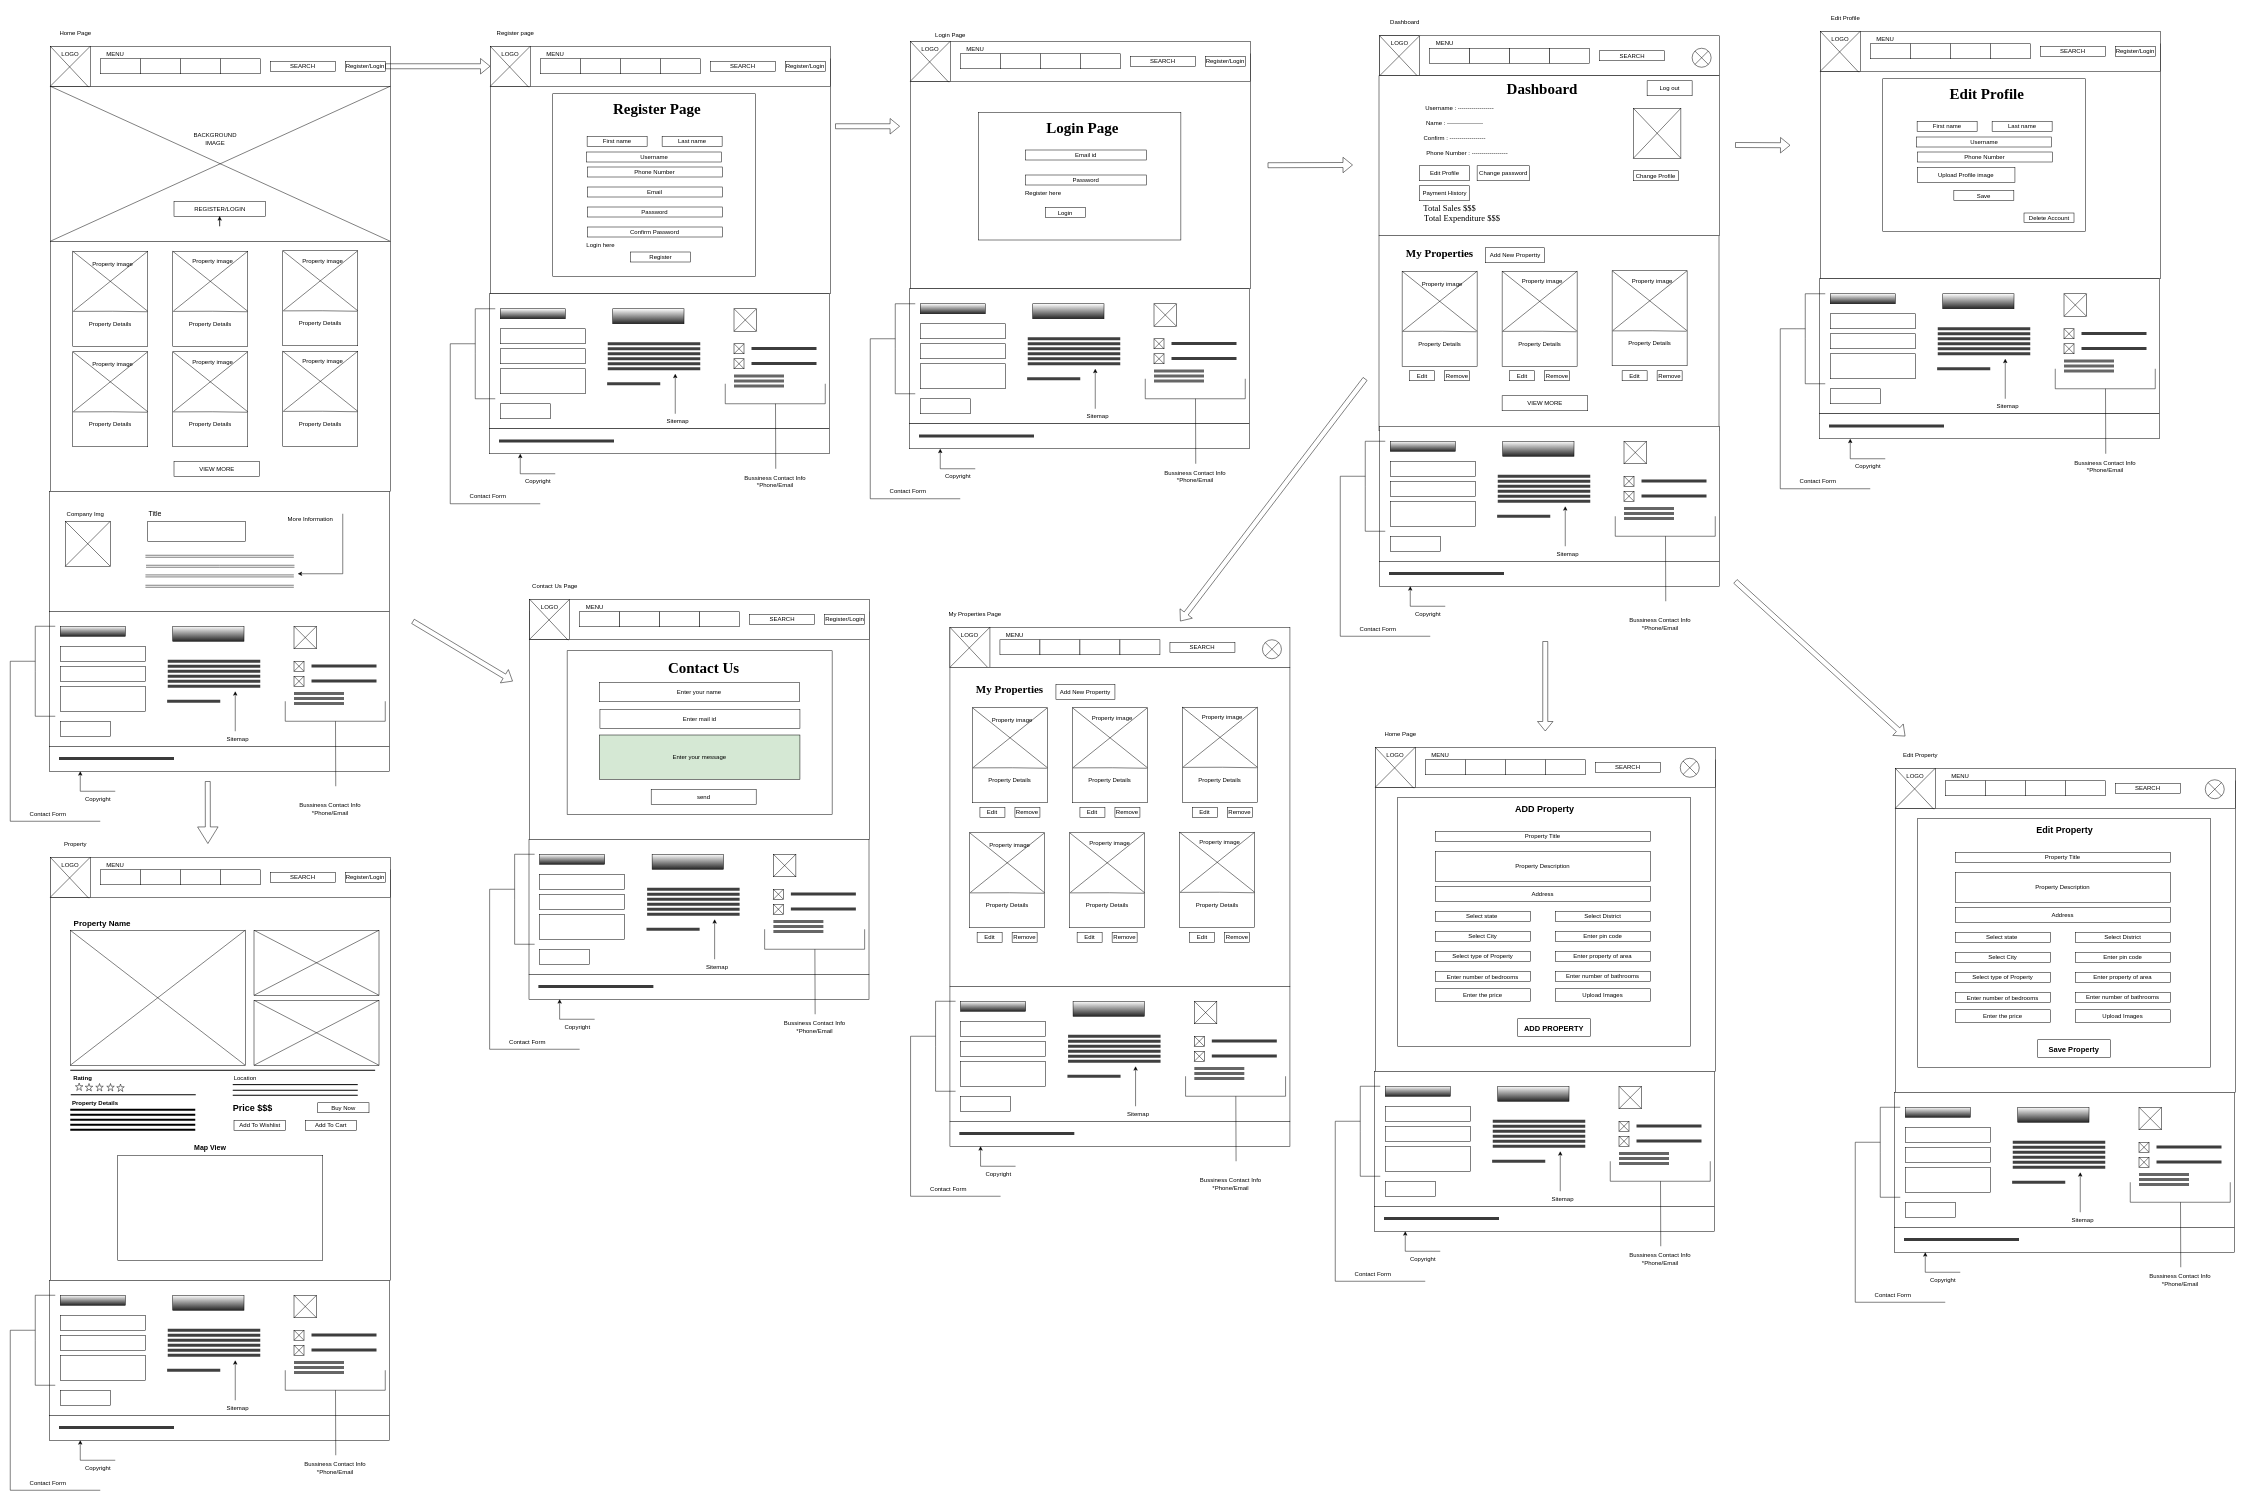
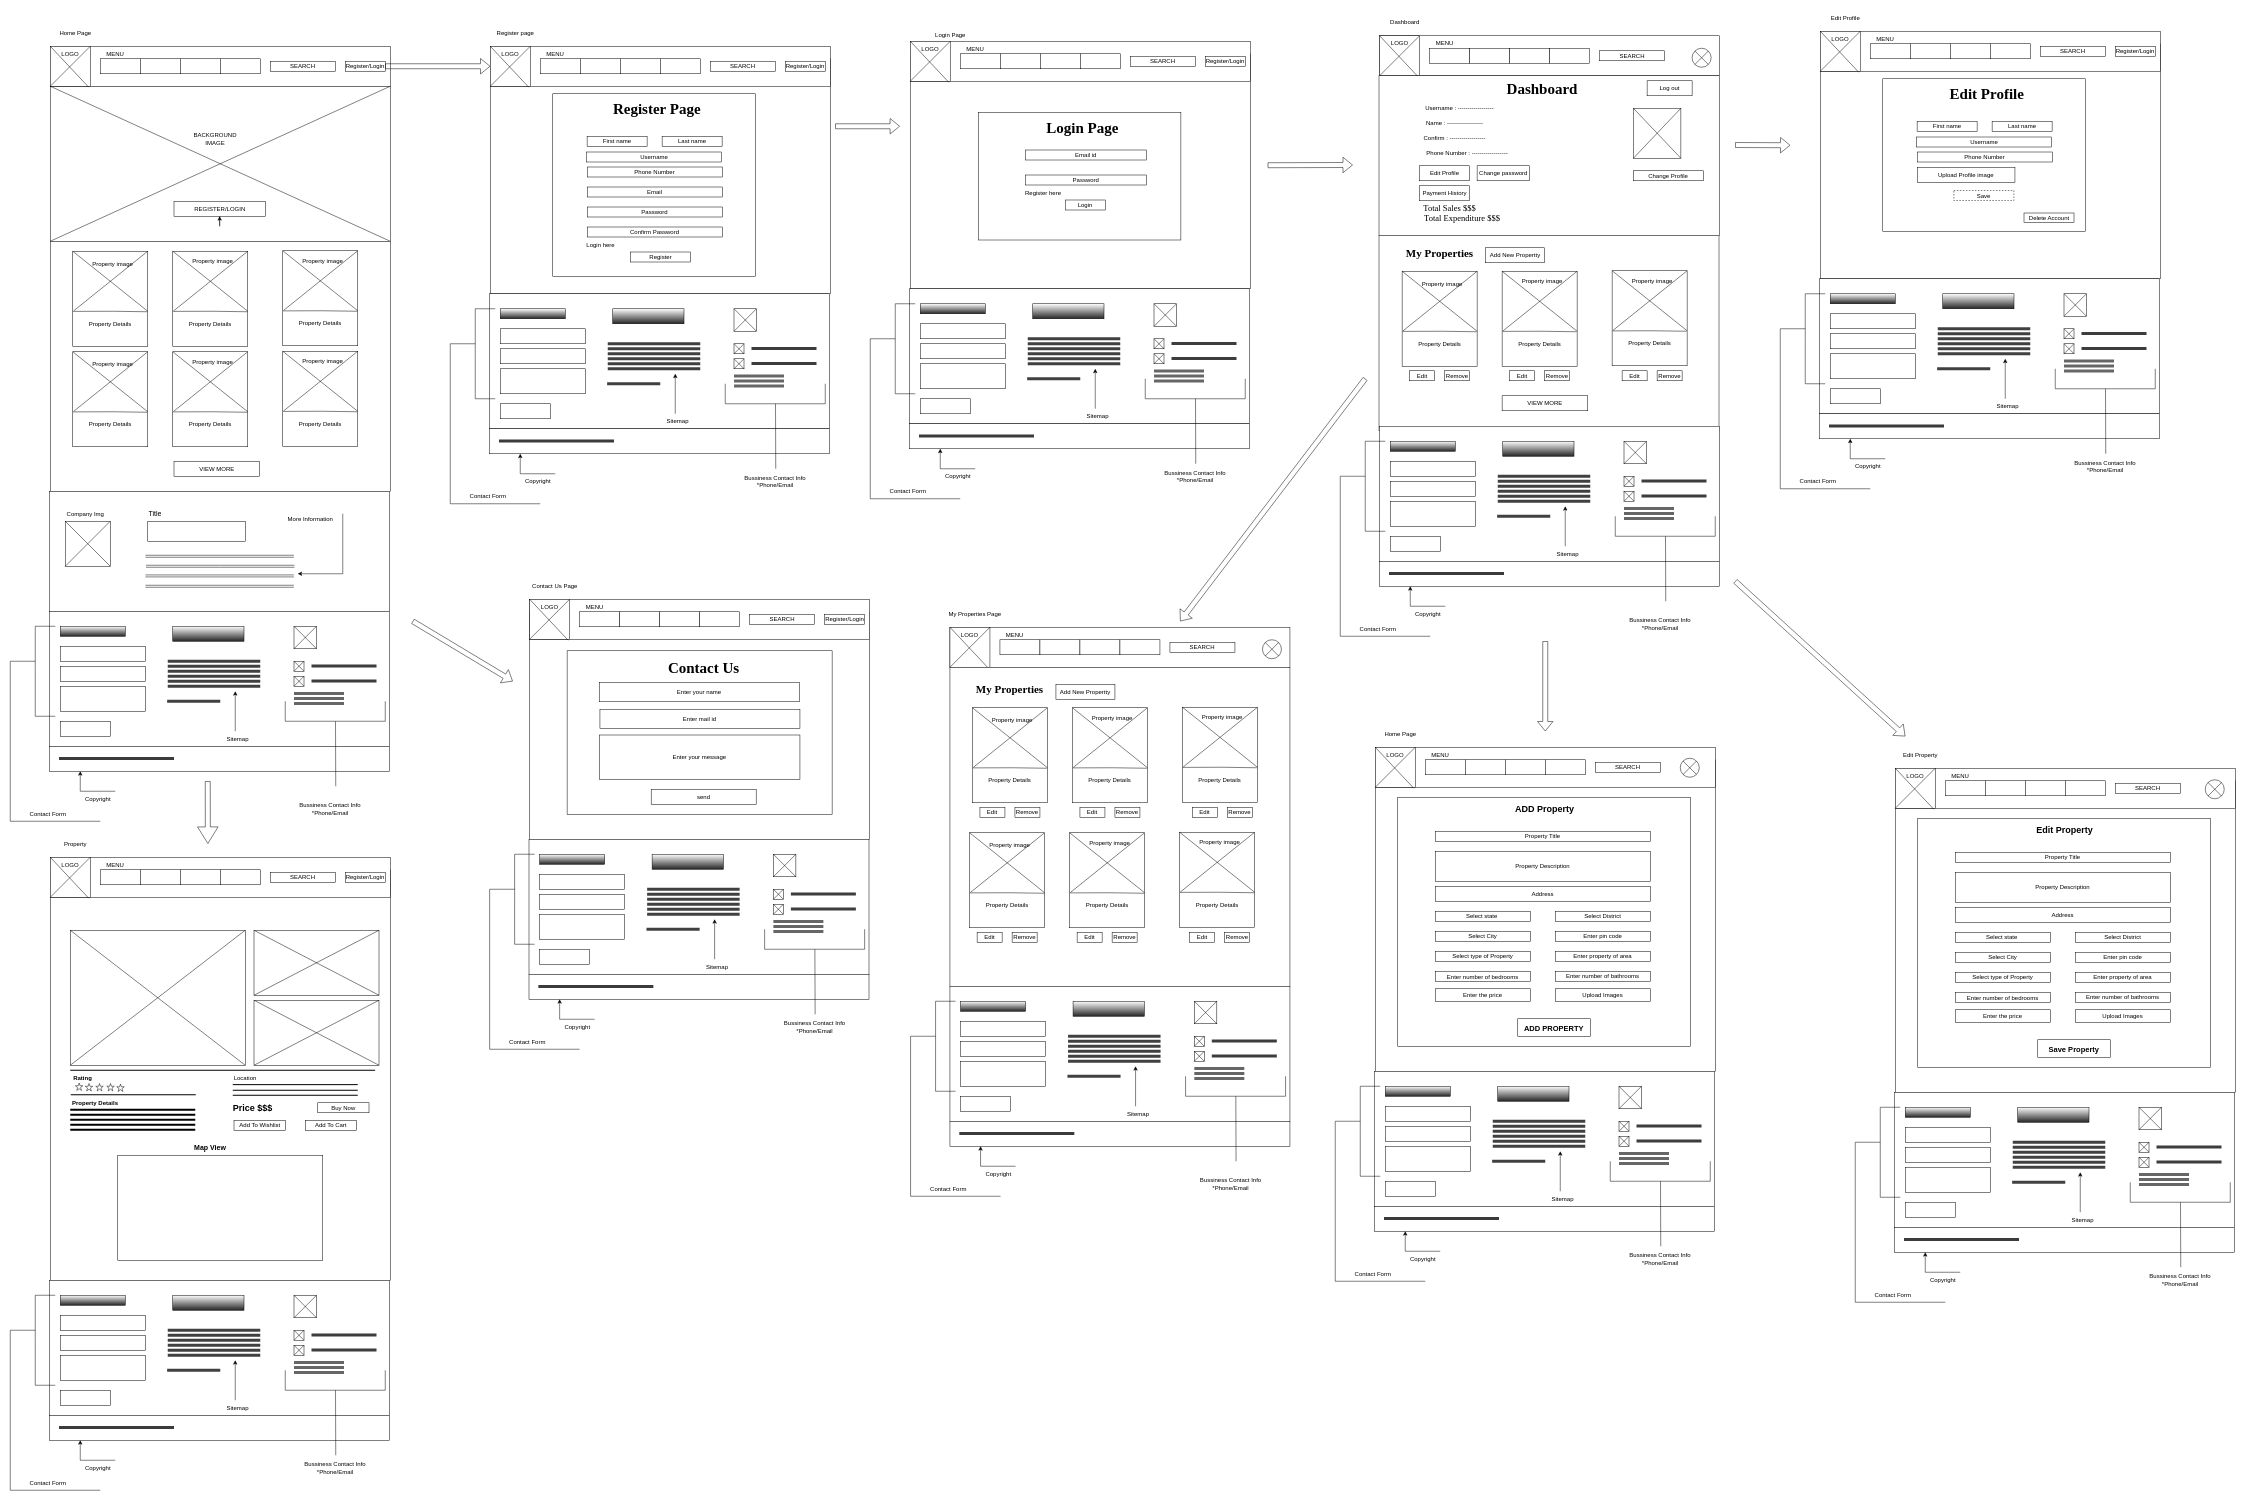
node "Change Profile": size 45x10 -> 70x10
node "Save": style solid -> dashed
node "Login": moved (1065, 213) -> (1085, 205)
node "Enter your message": fillcolor #d5e8d4 -> #ffffff
node "Property Name": removed
